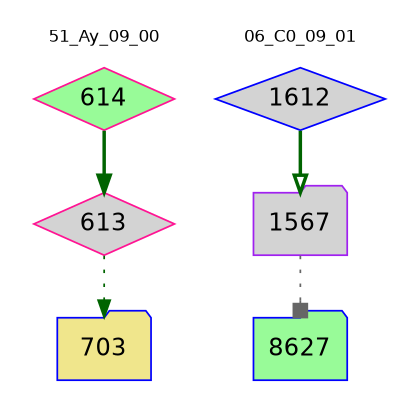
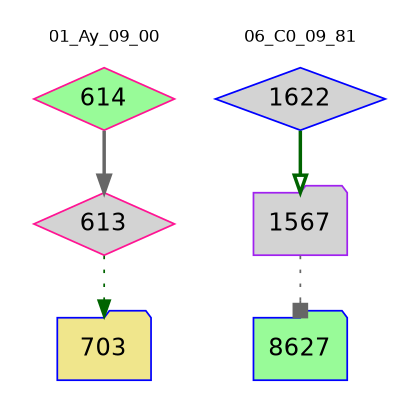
cluster "51_Ay_09_00": label "51_Ay_09_00" -> "01_Ay_09_00"
cluster "06_C0_09_01": label "06_C0_09_01" -> "06_C0_09_81"
node "1612": label "1612" -> "1622"
edge "614" -> "613": color darkgreen -> gray40
